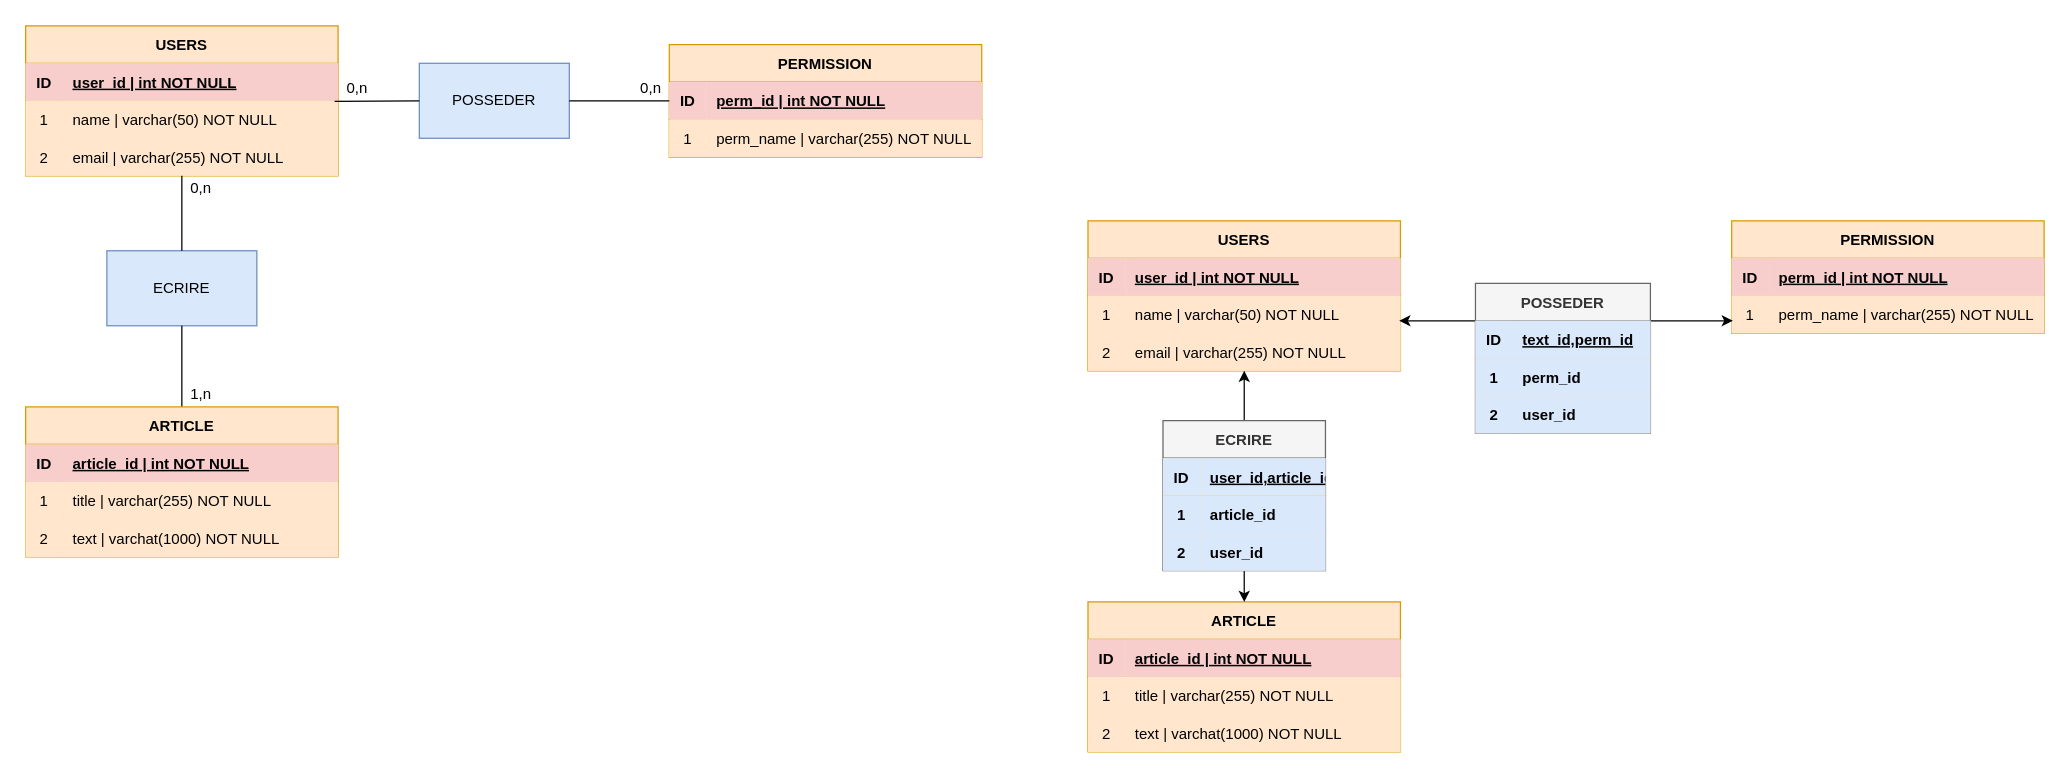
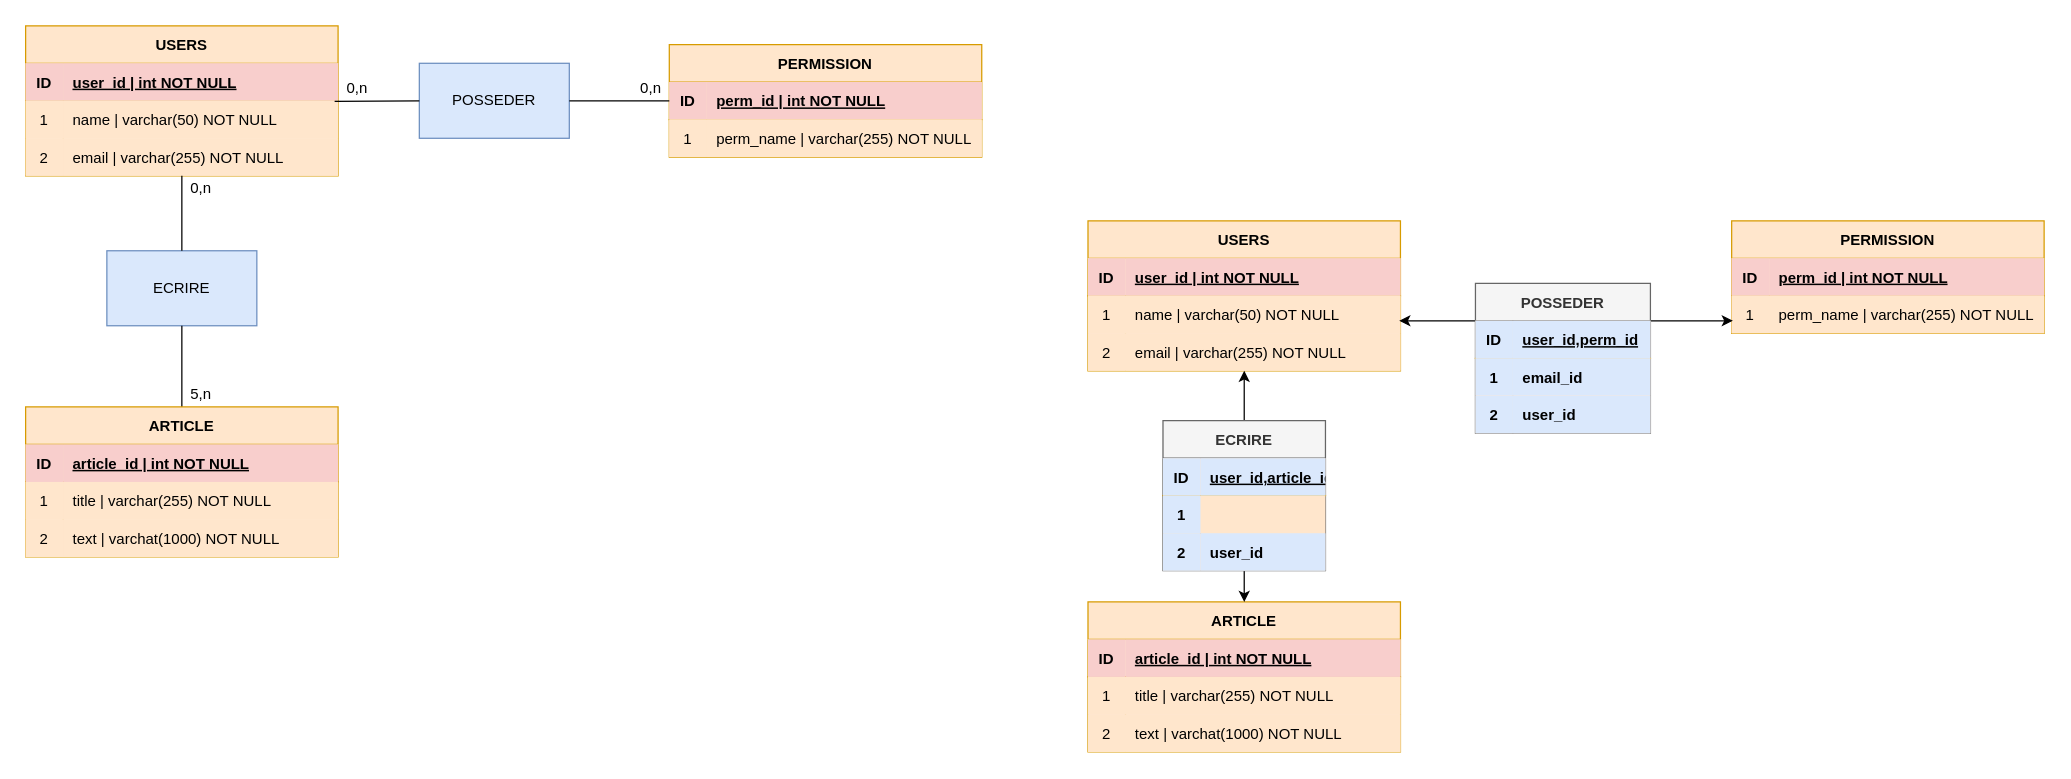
node "text_id,perm_id": label "text_id,perm_id" -> "user_id,perm_id"
node "perm_id": label "perm_id" -> "email_id"
node "1,n": label "1,n" -> "5,n"
node "article_id": removed
